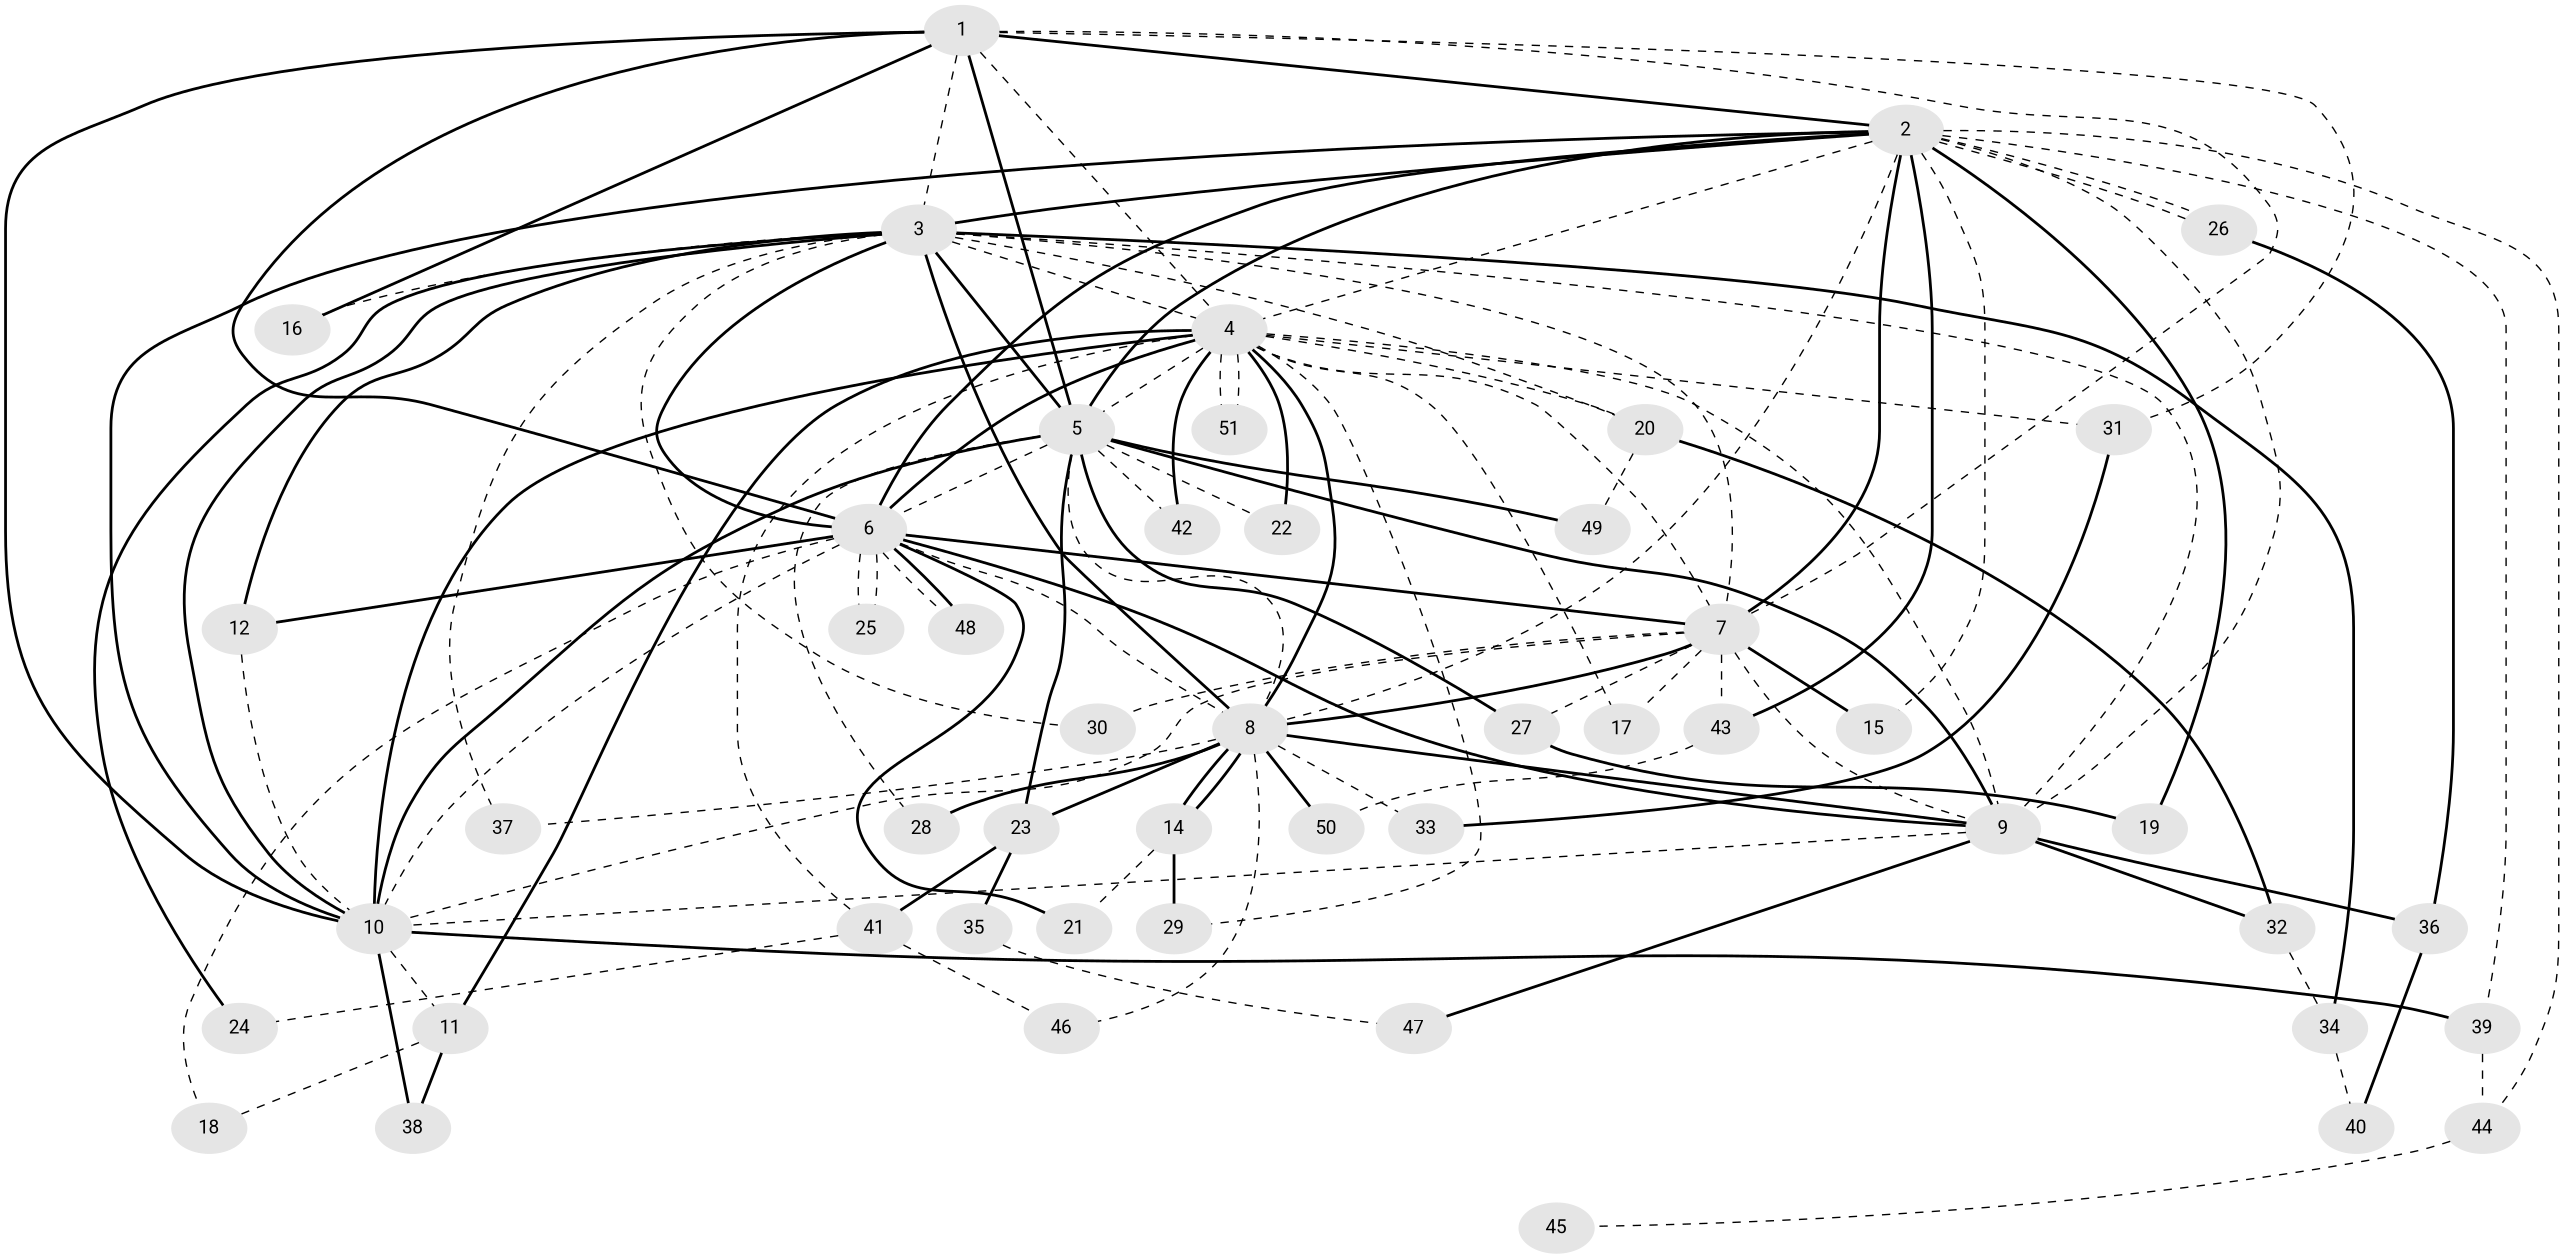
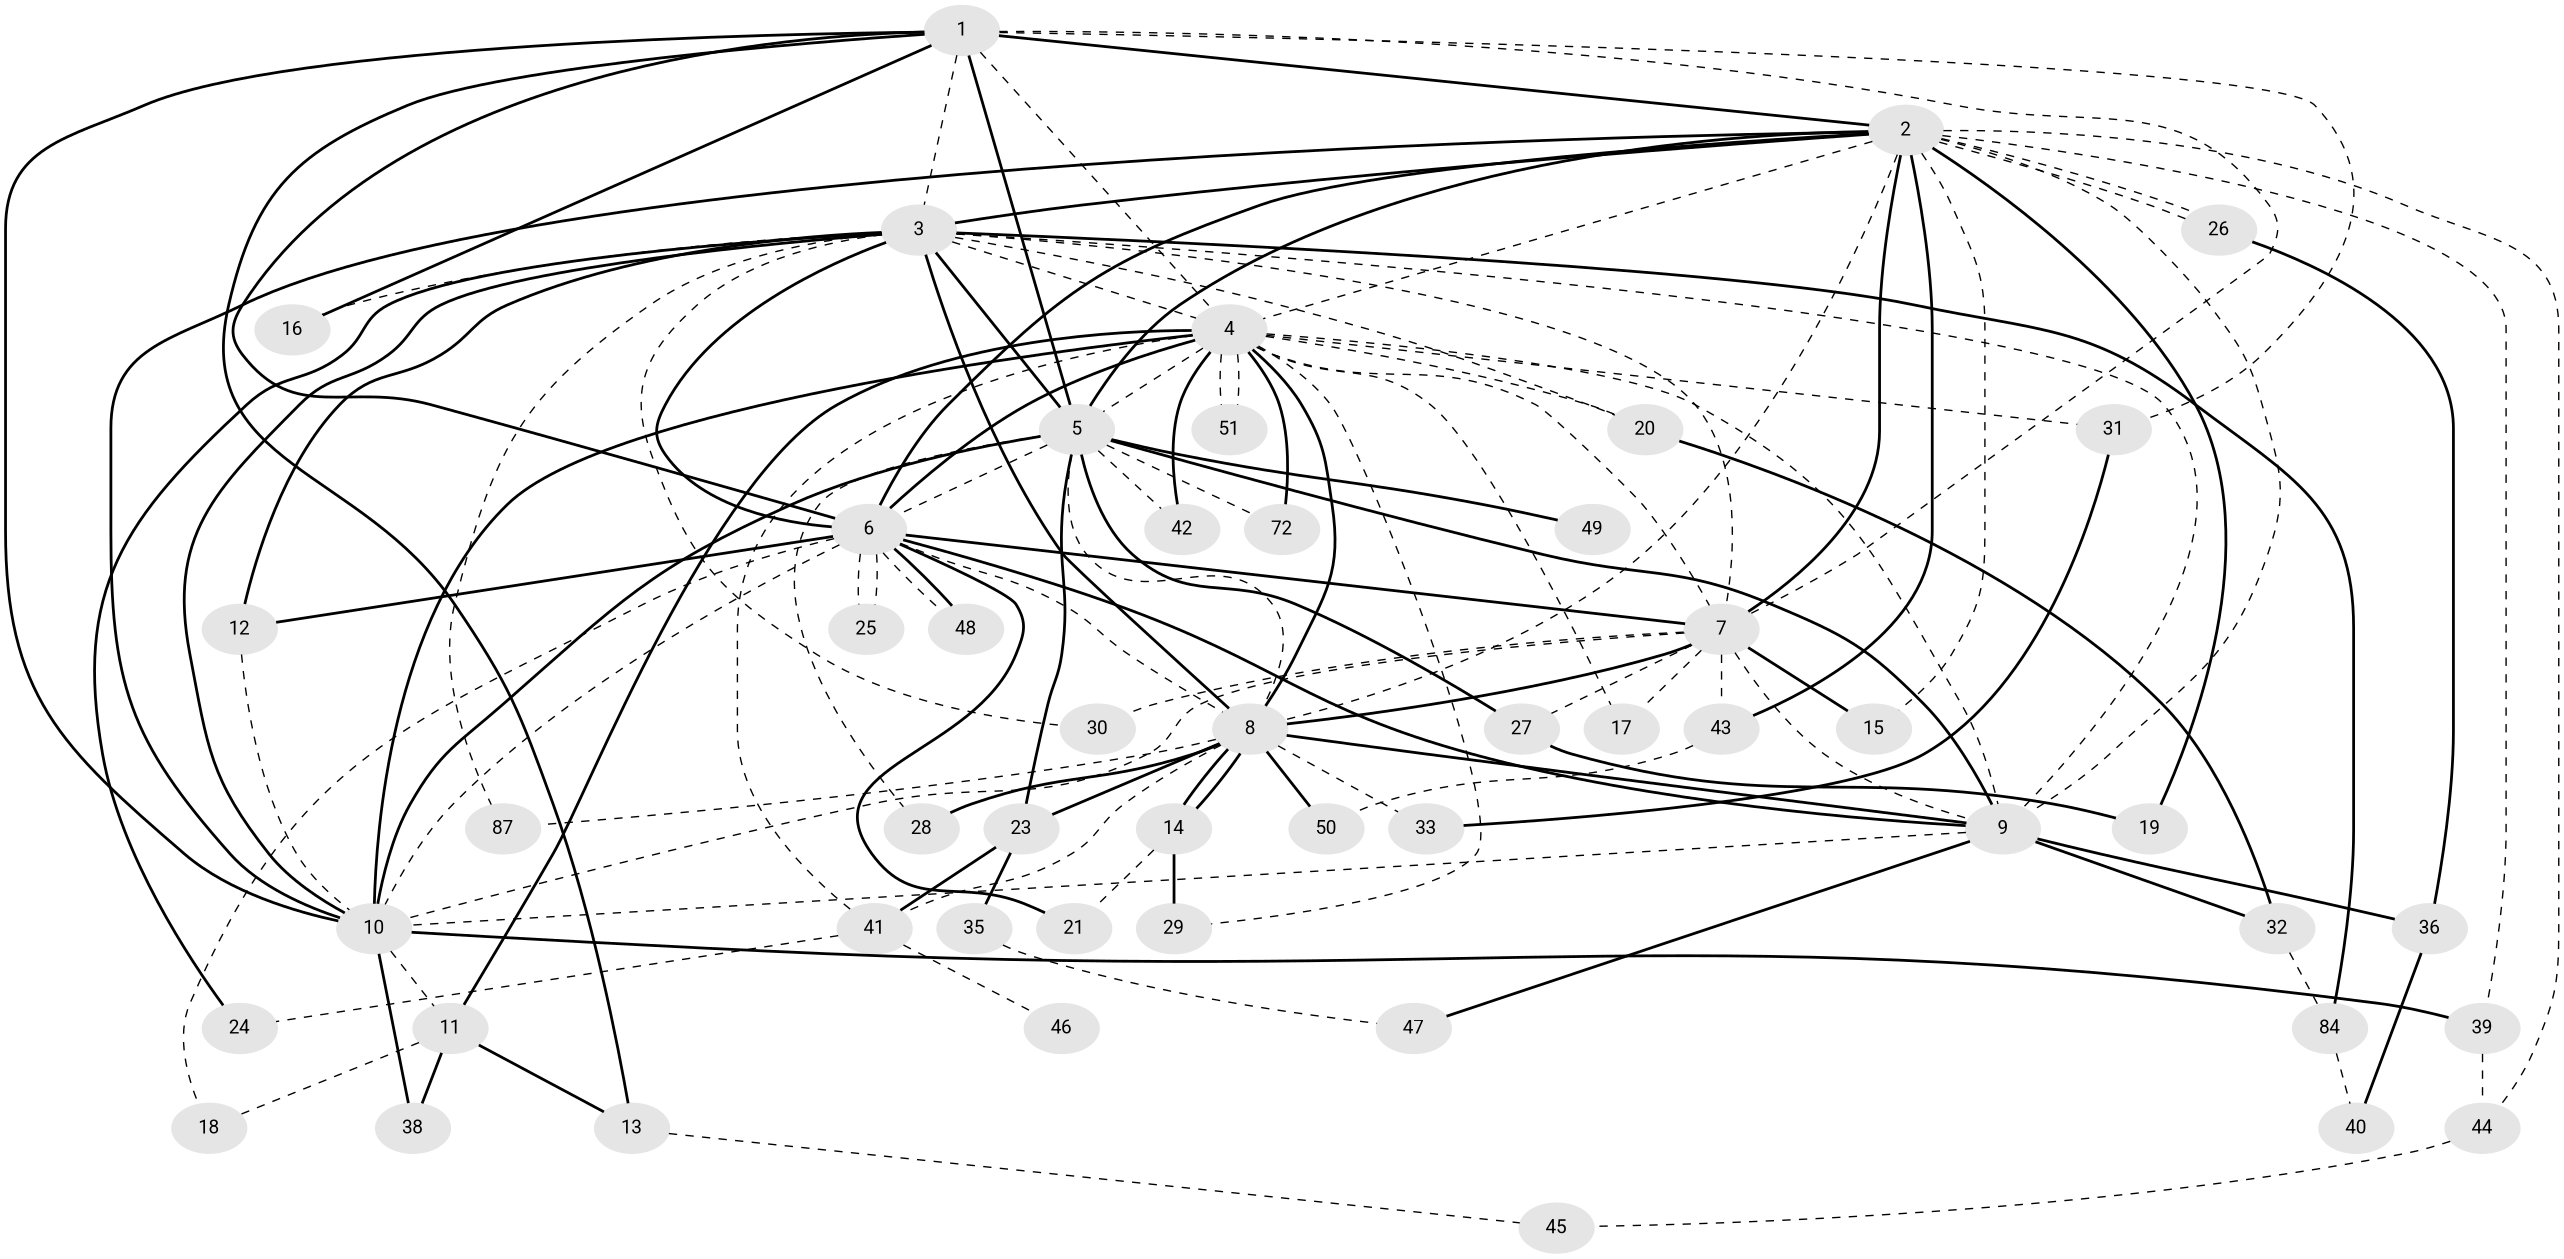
edge "20" -- "49": removed
node "22": label "22" -> "72"
node "37": label "37" -> "87"
edge "8" -- "46": now "8" -- "41"
node "34": label "34" -> "84"
node "13": added
